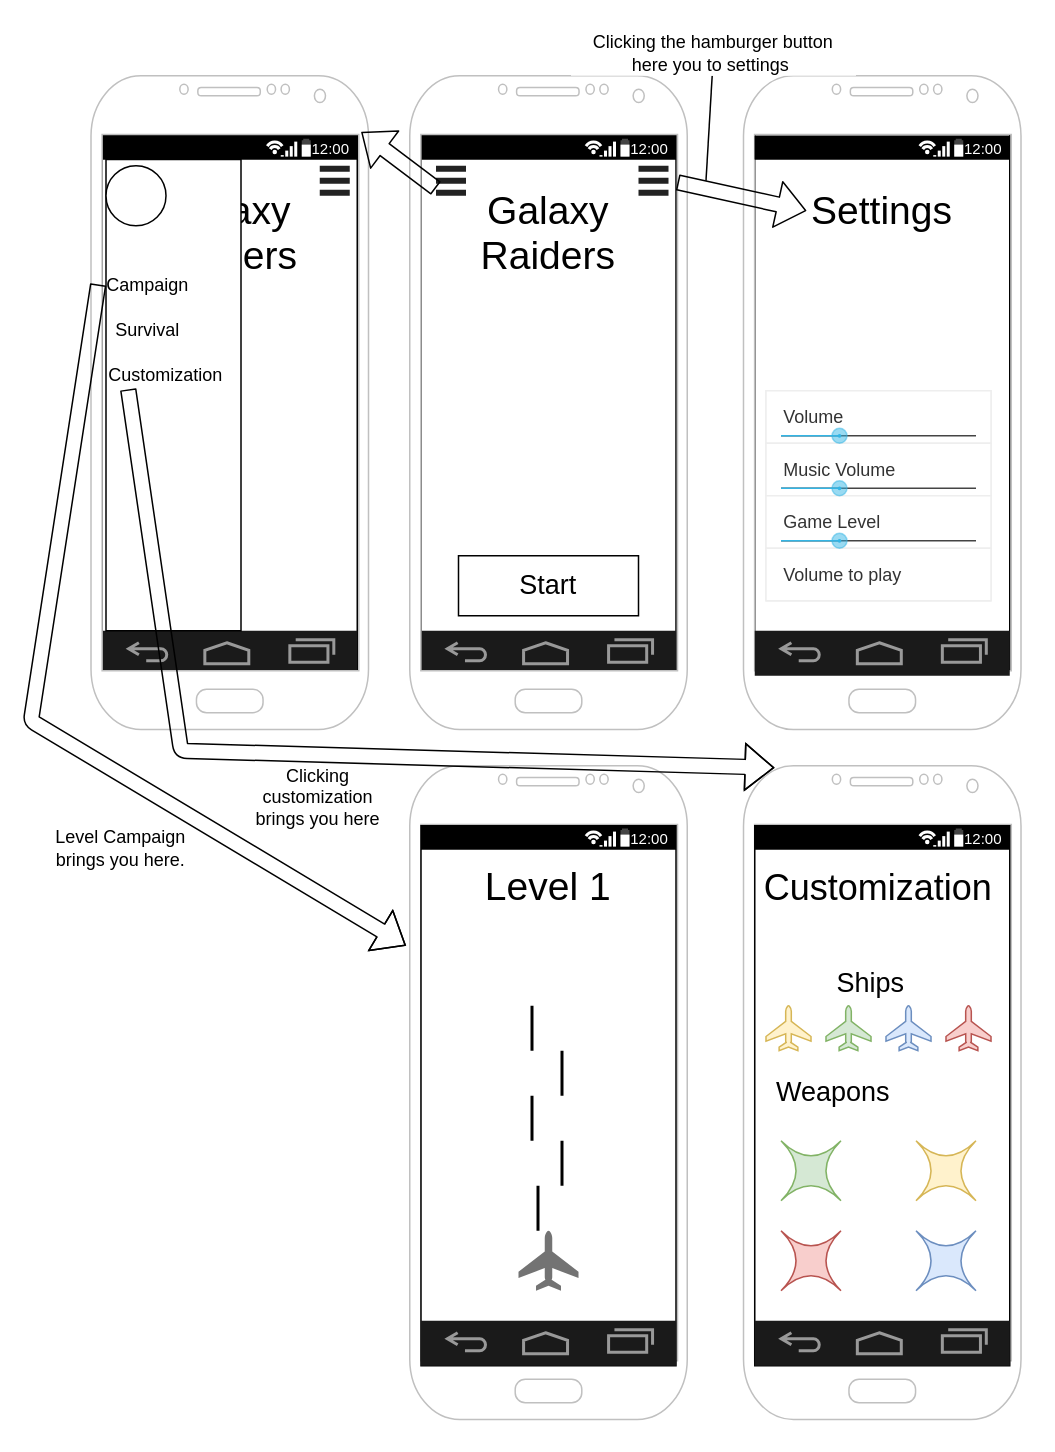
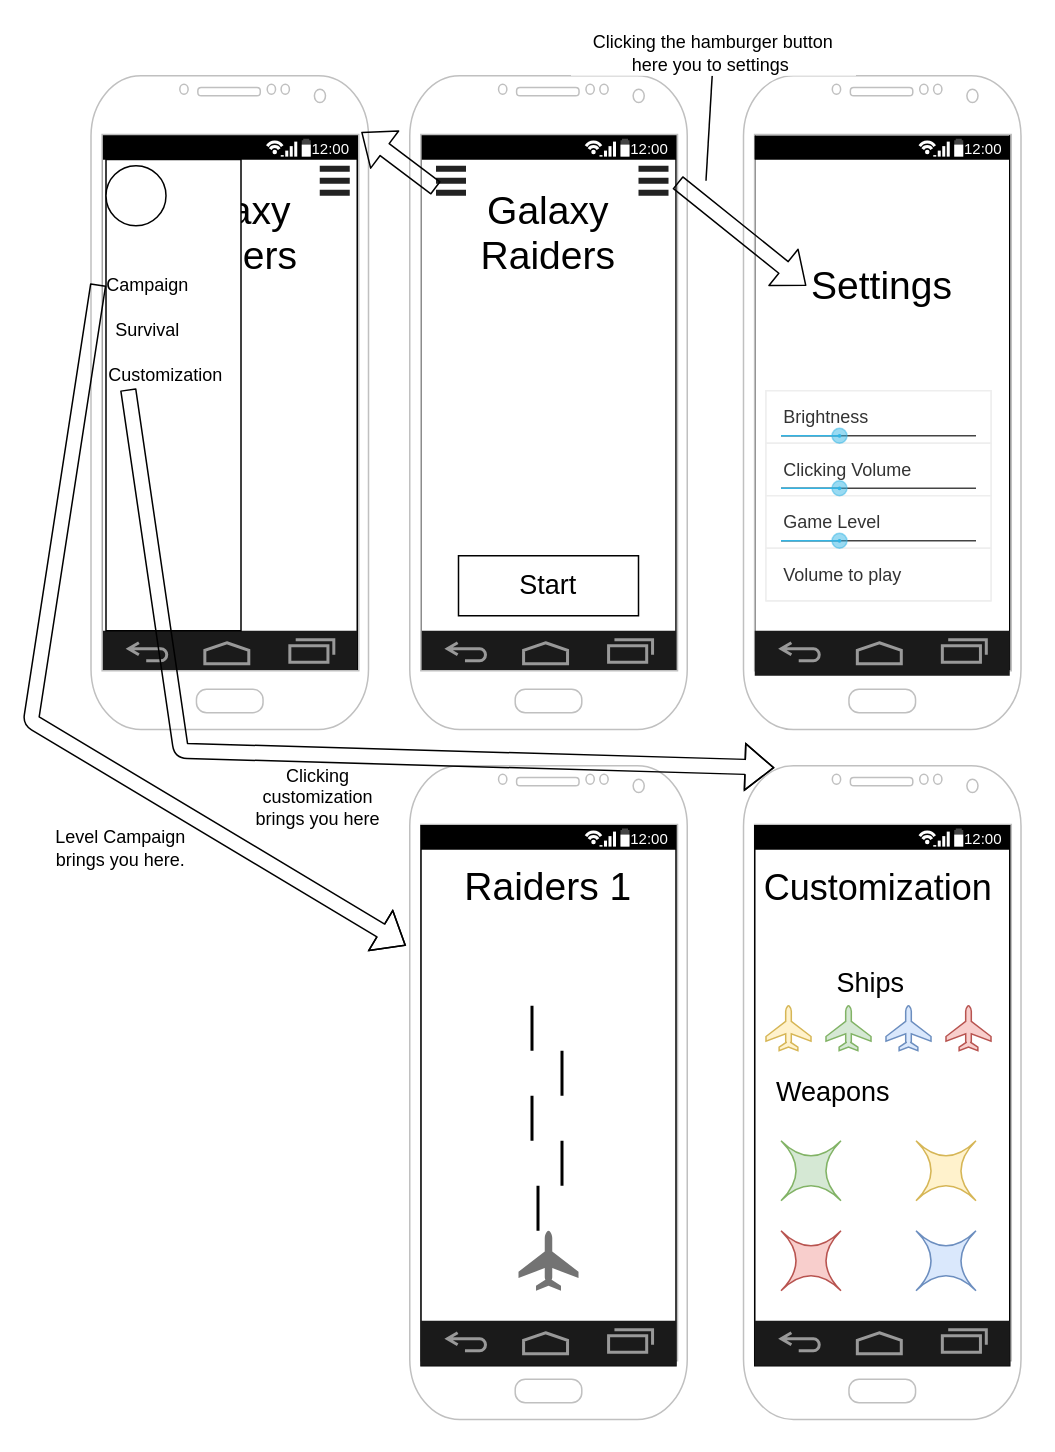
node "Settings": moved (882, 211) -> (882, 286)
node "Volume": label "Volume" -> "Brightness"
node "Music Volume": label "Music Volume" -> "Clicking Volume"
node "Level 1": label "Level 1" -> "Raiders 1"
